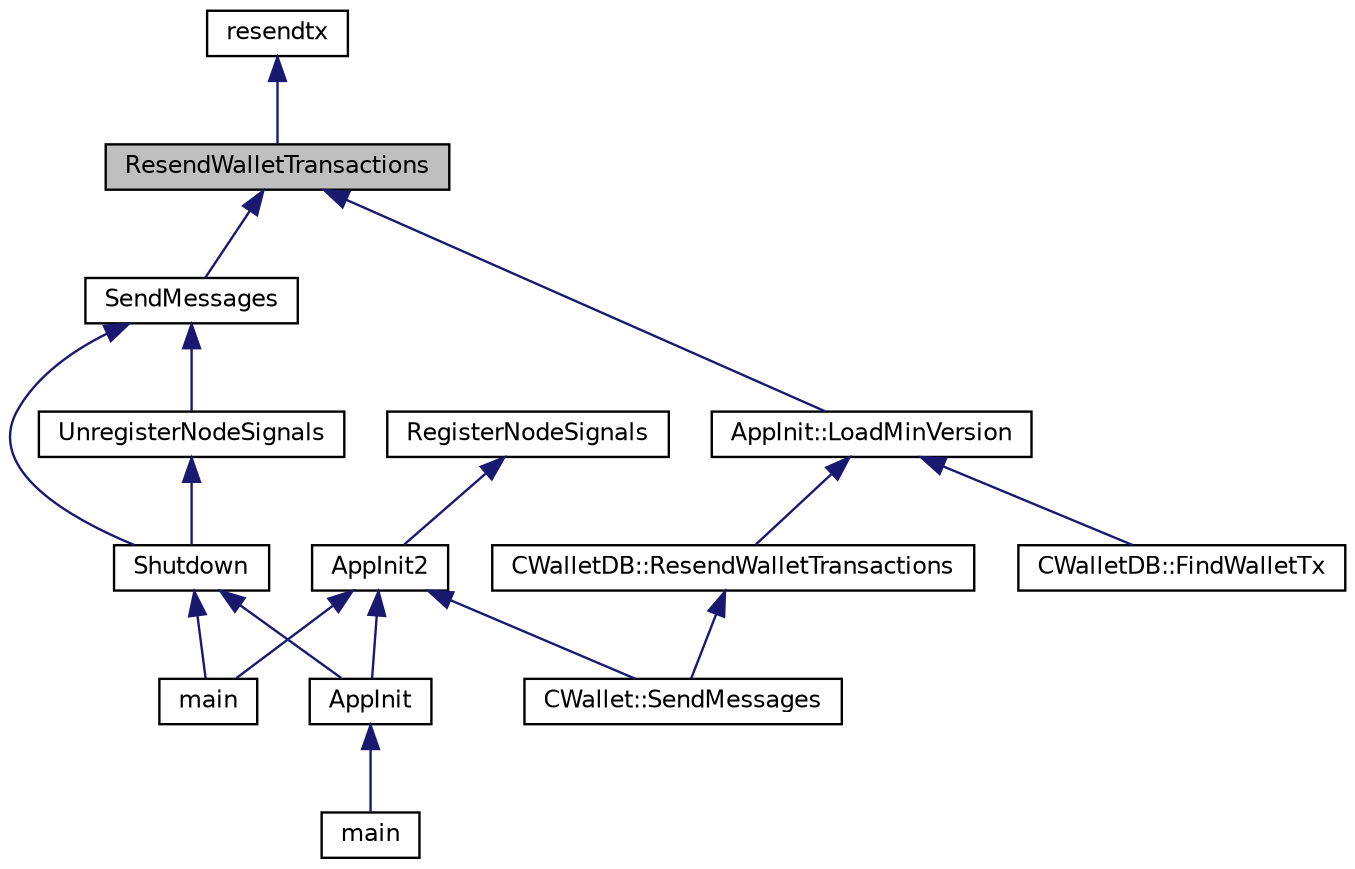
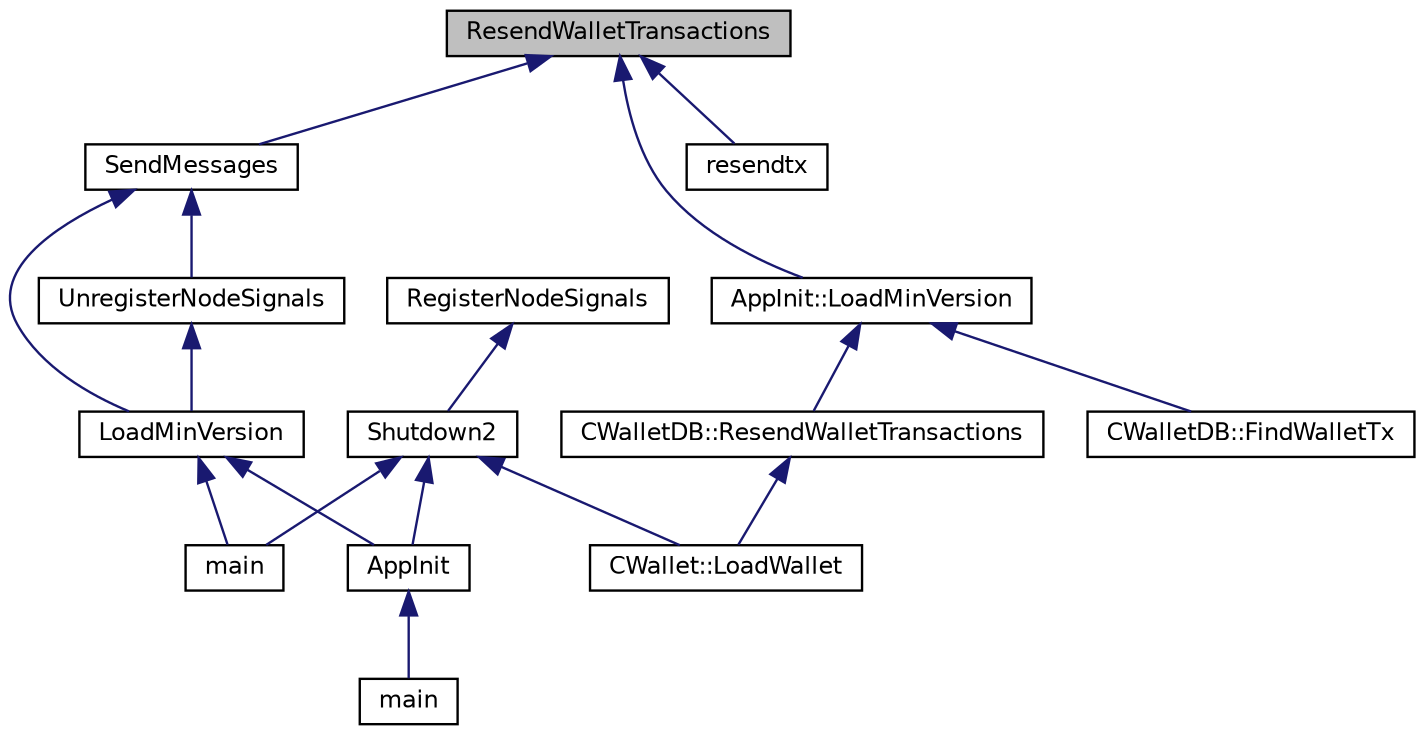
edge "ResendWalletTransactions" -> "resendtx": reversed
node "Shutdown": label "Shutdown" -> "LoadMinVersion"
node "AppInit2": label "AppInit2" -> "Shutdown2"
node "CWallet::SendMessages": label "CWallet::SendMessages" -> "CWallet::LoadWallet"
